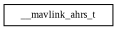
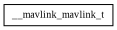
node "__mavlink_ahrs_t": label "__mavlink_ahrs_t" -> "__mavlink_mavlink_t"
